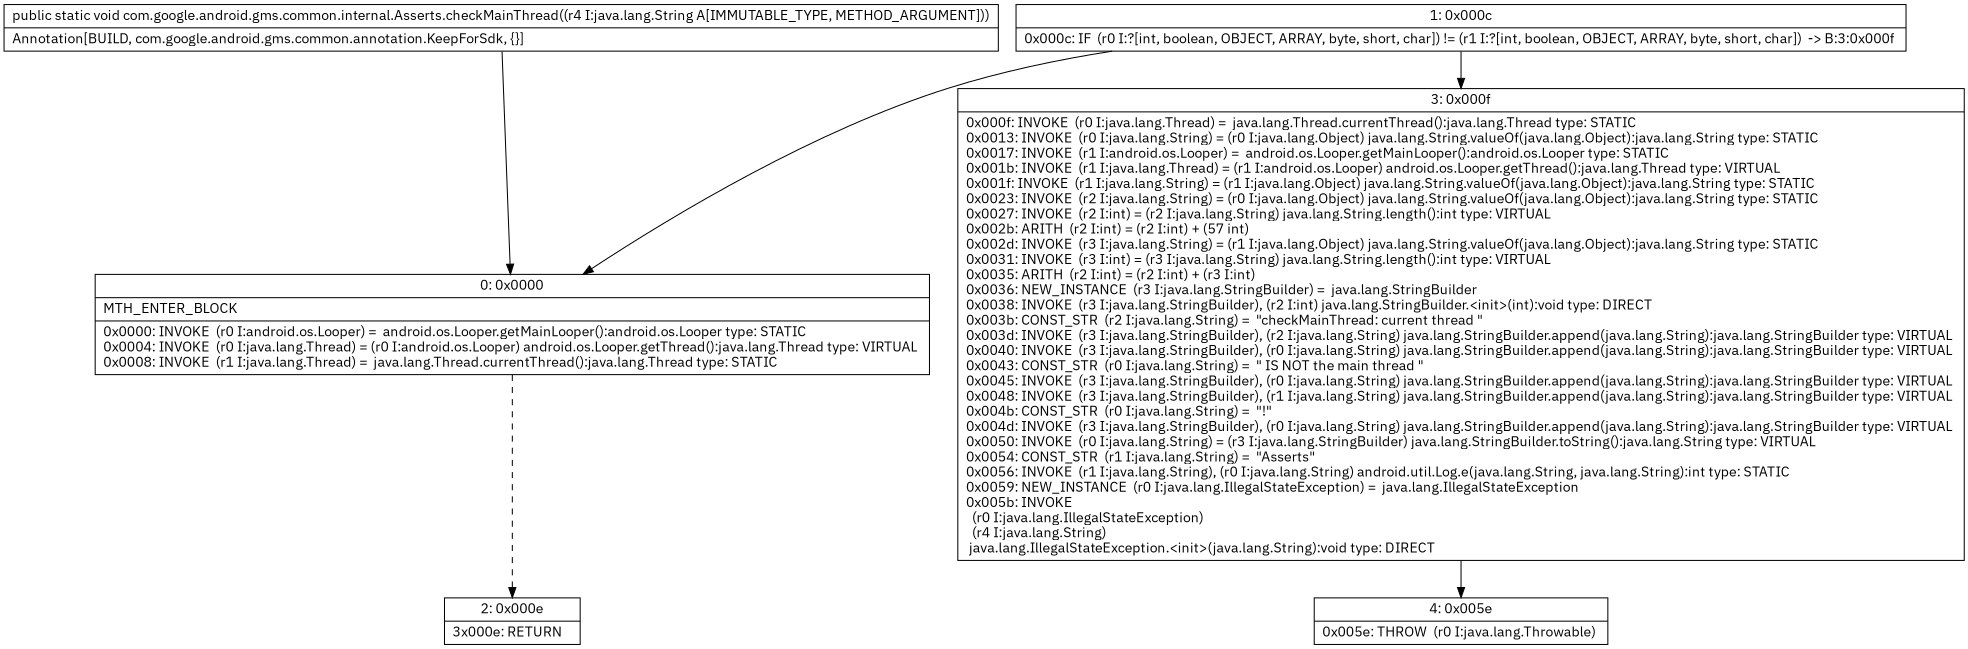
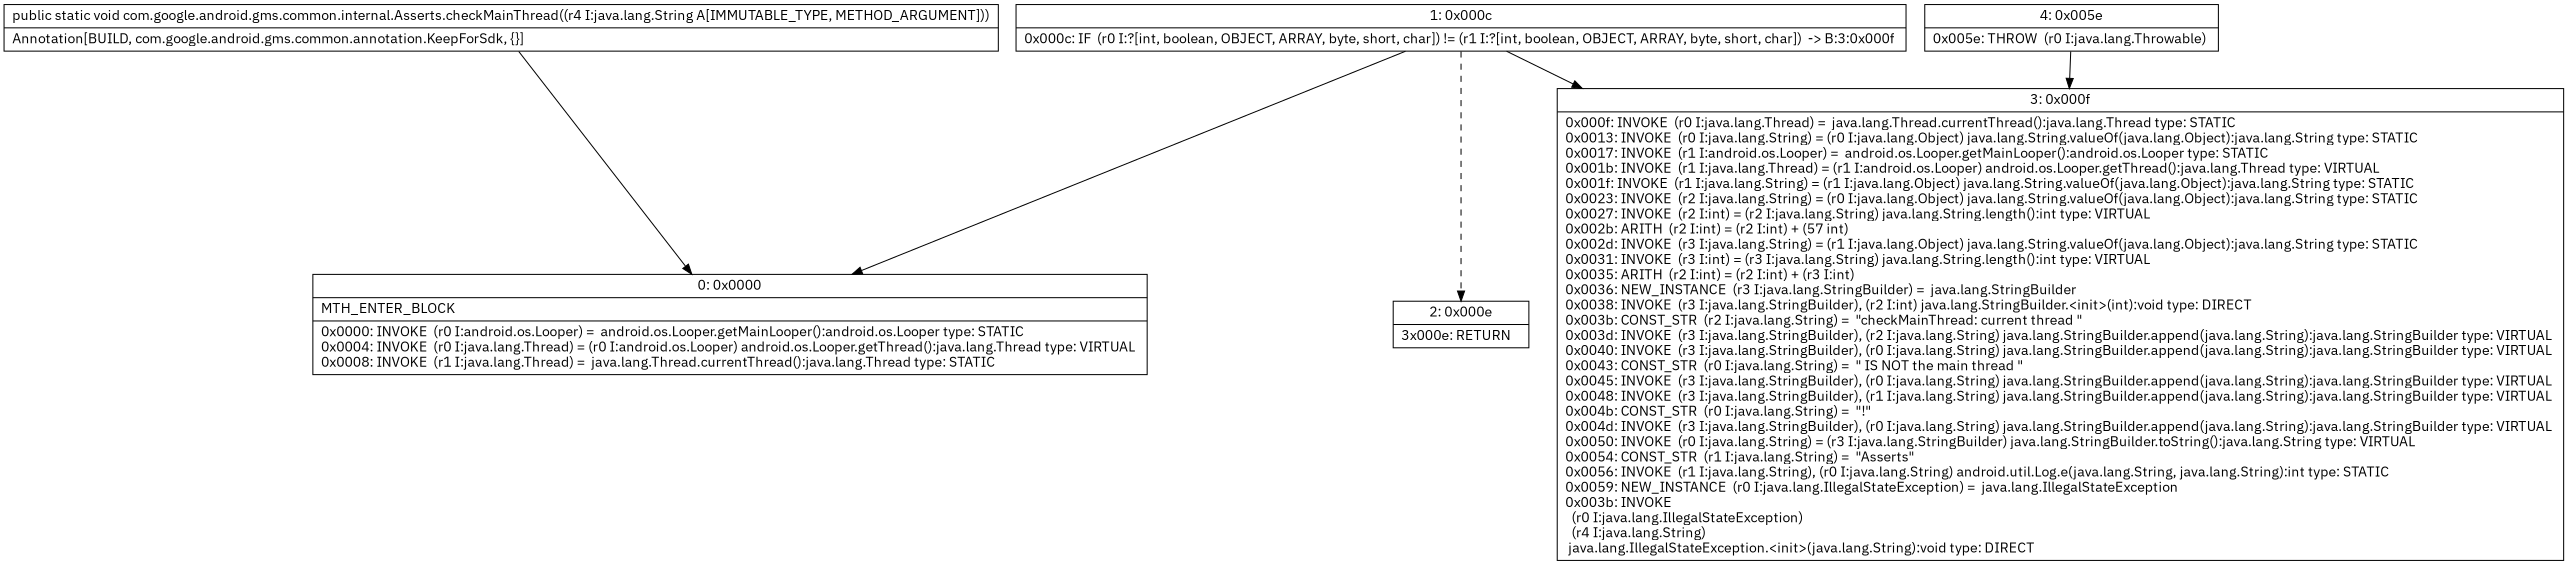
edge "0: 0x0000" -> "2: 0x000e": now "1: 0x000c" -> "2: 0x000e"
node "3: 0x000f": text "0x005b: INVOKE" -> "0x003b: INVOKE"
edge "3: 0x000f" -> "4: 0x005e": reversed
